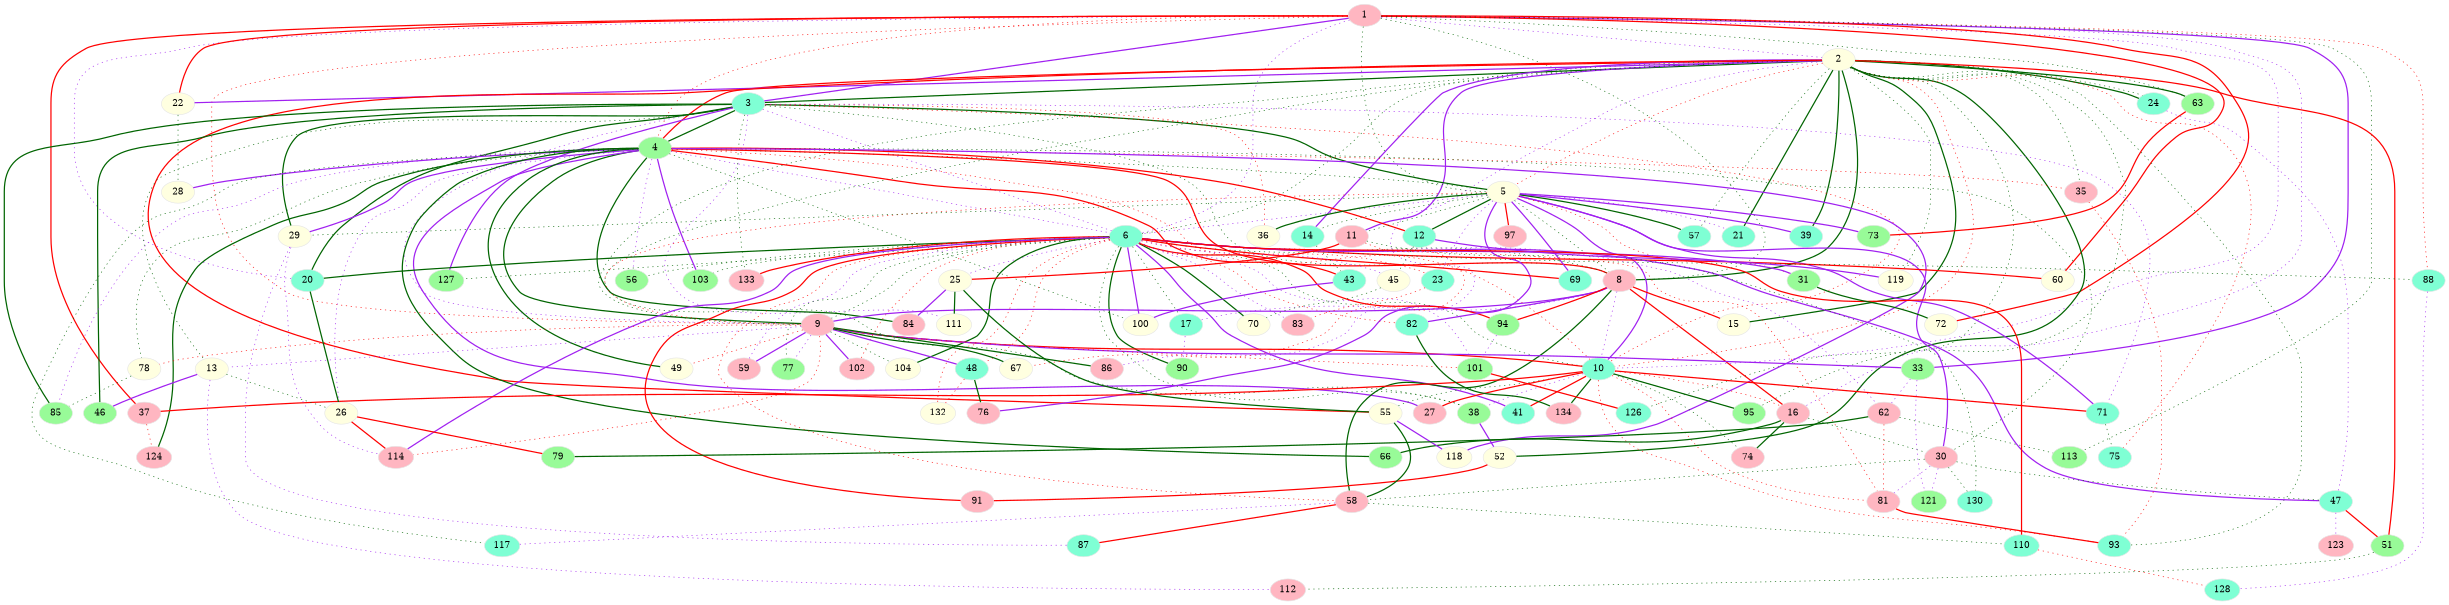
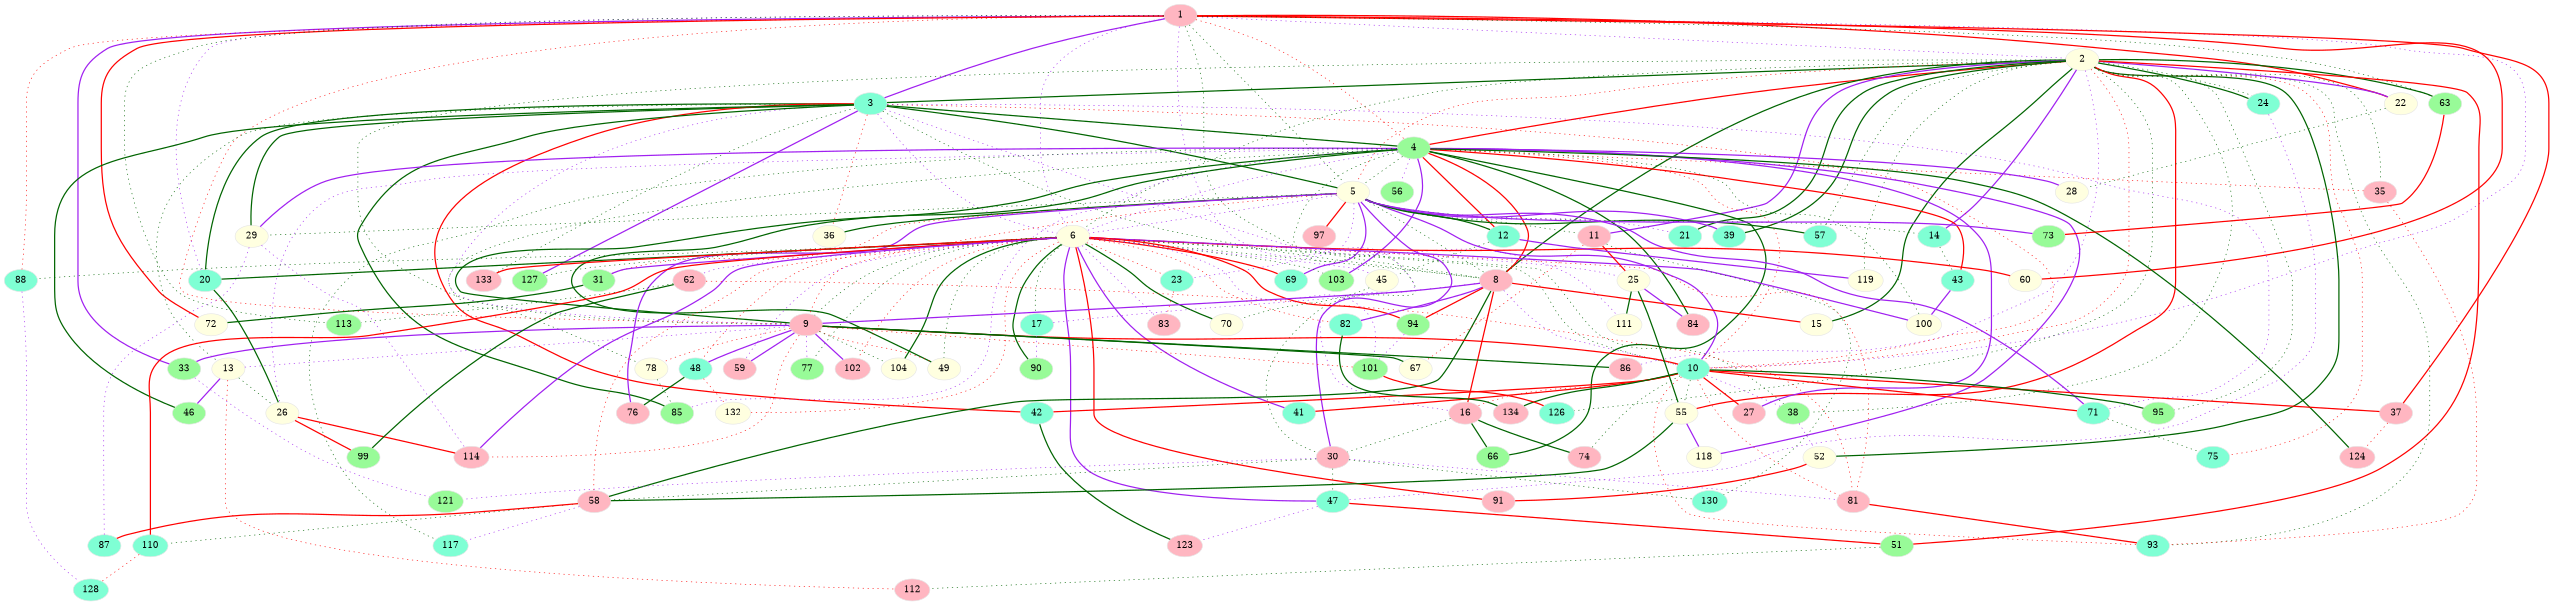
node "6": fillcolor aquamarine -> lightyellow
edge "6" -- "56": now "6" -- "49"
edge "33" -- "62": removed
node "42": added
edge "38" -- "52": style bold -> dotted
node "79": label "79" -> "99"
edge "13" -- "112": color purple -> red
